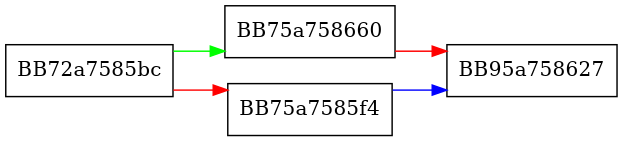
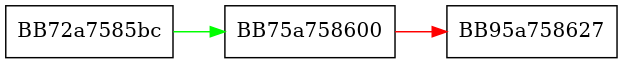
node "BB75a758660": label "BB75a758660" -> "BB75a758600"
node "BB75a7585f4": removed
